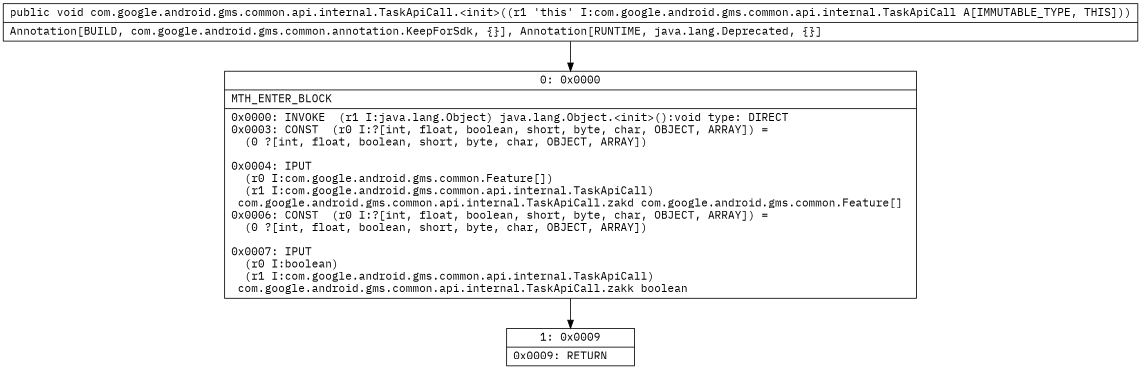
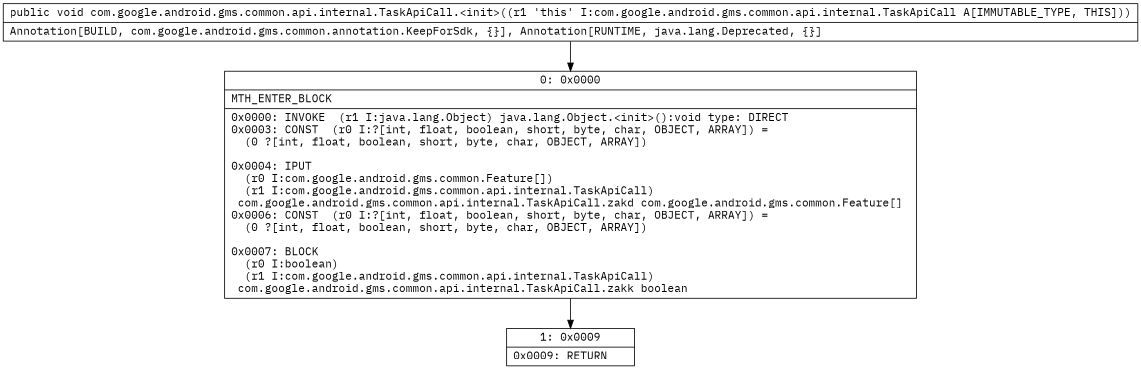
node "0: 0x0000": text "0x0007: IPUT" -> "0x0007: BLOCK"
